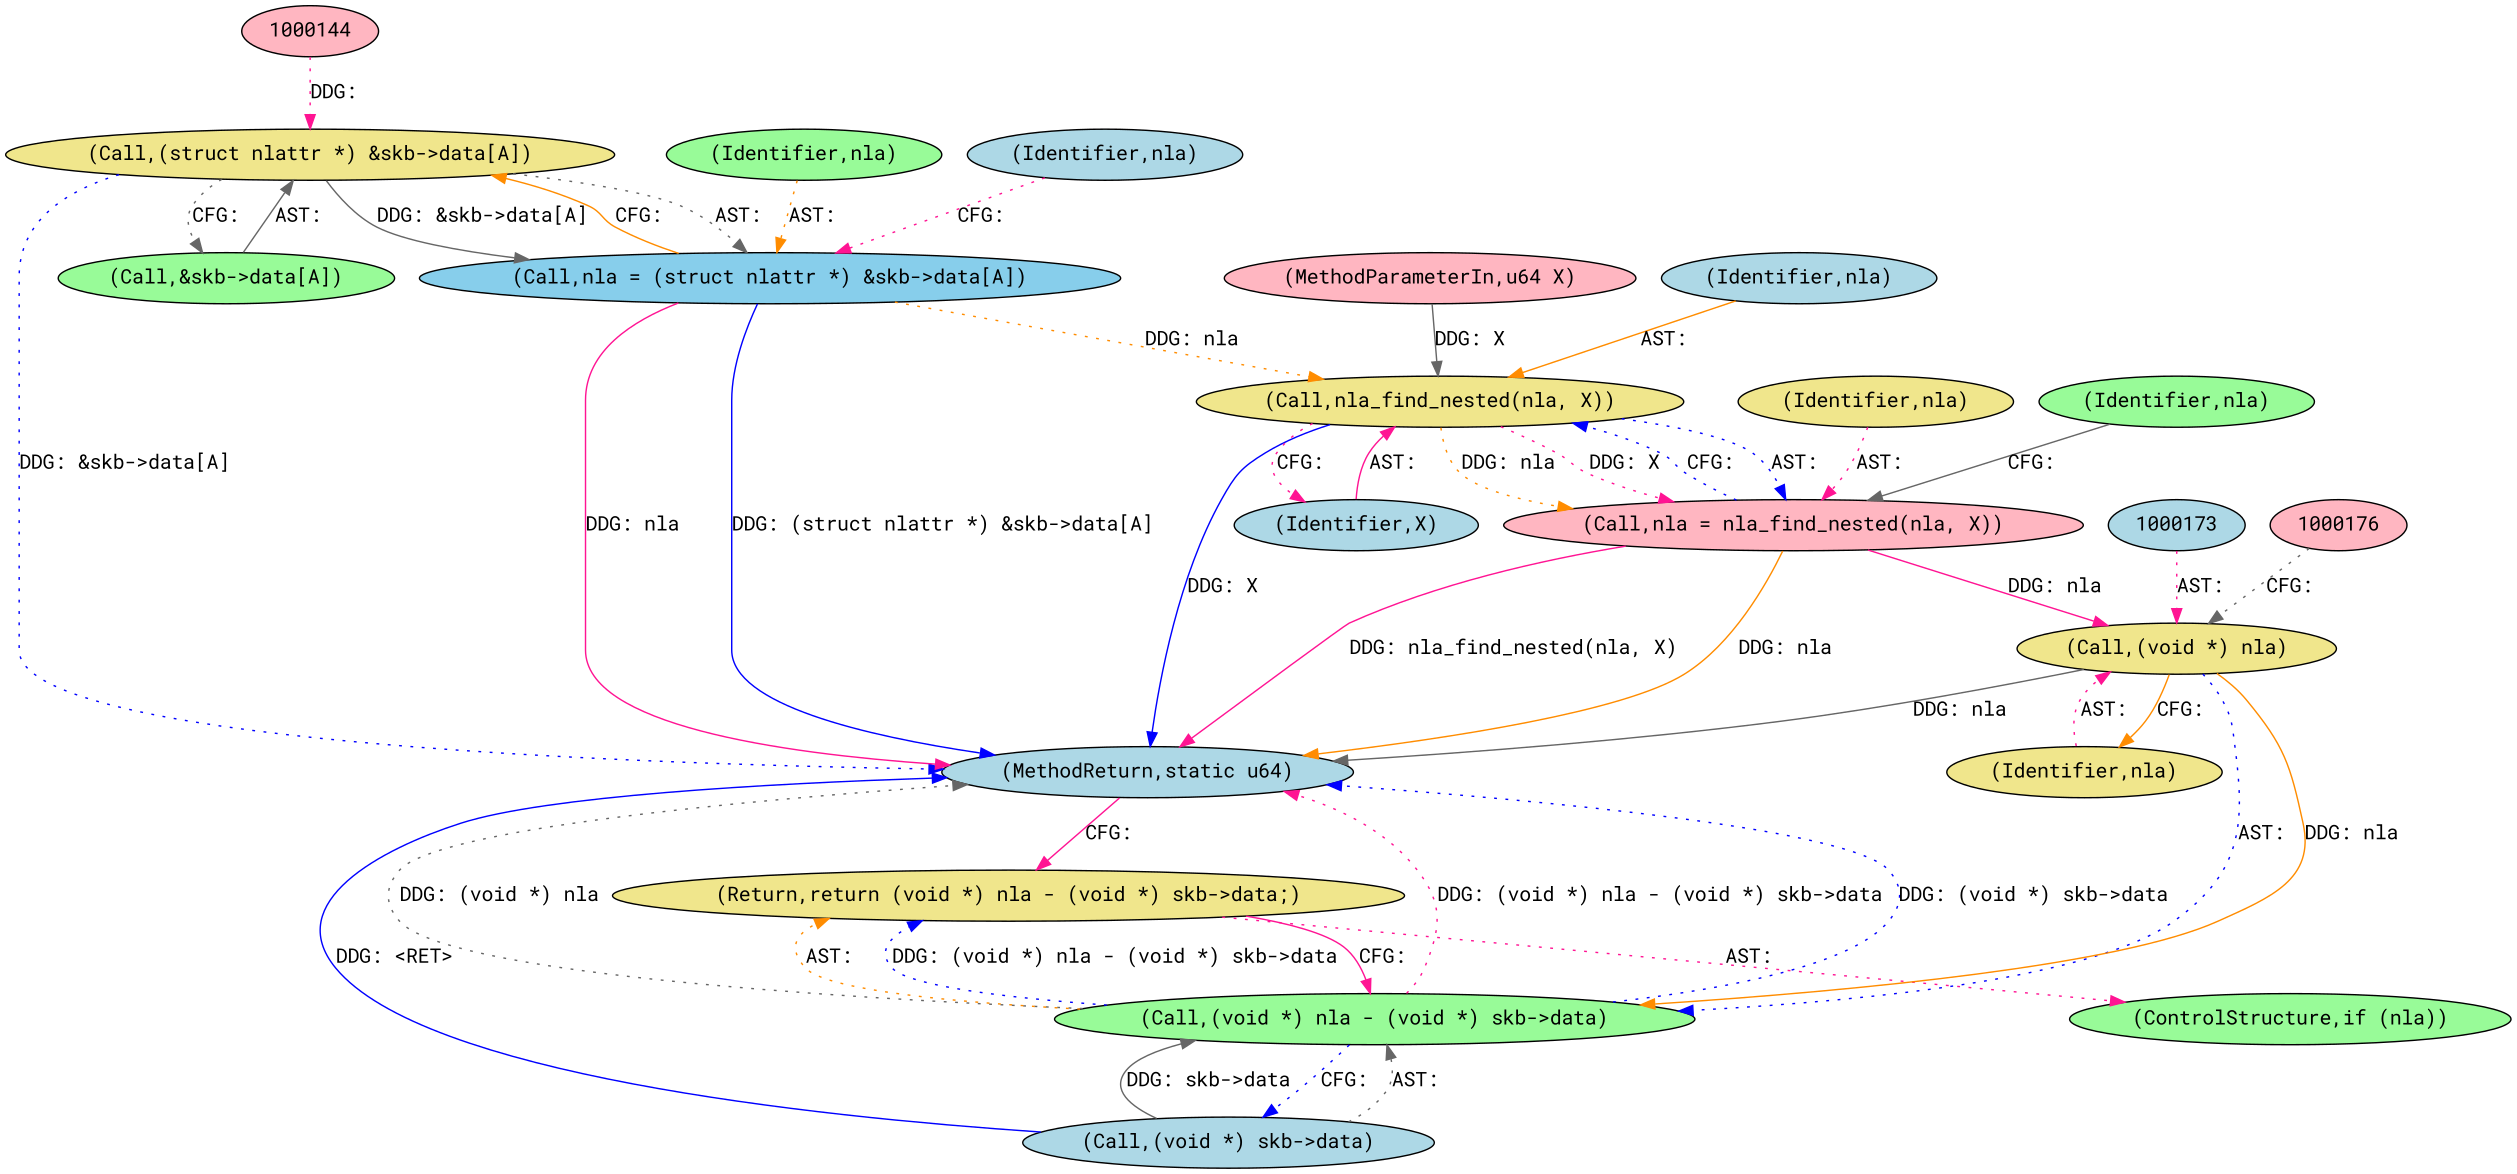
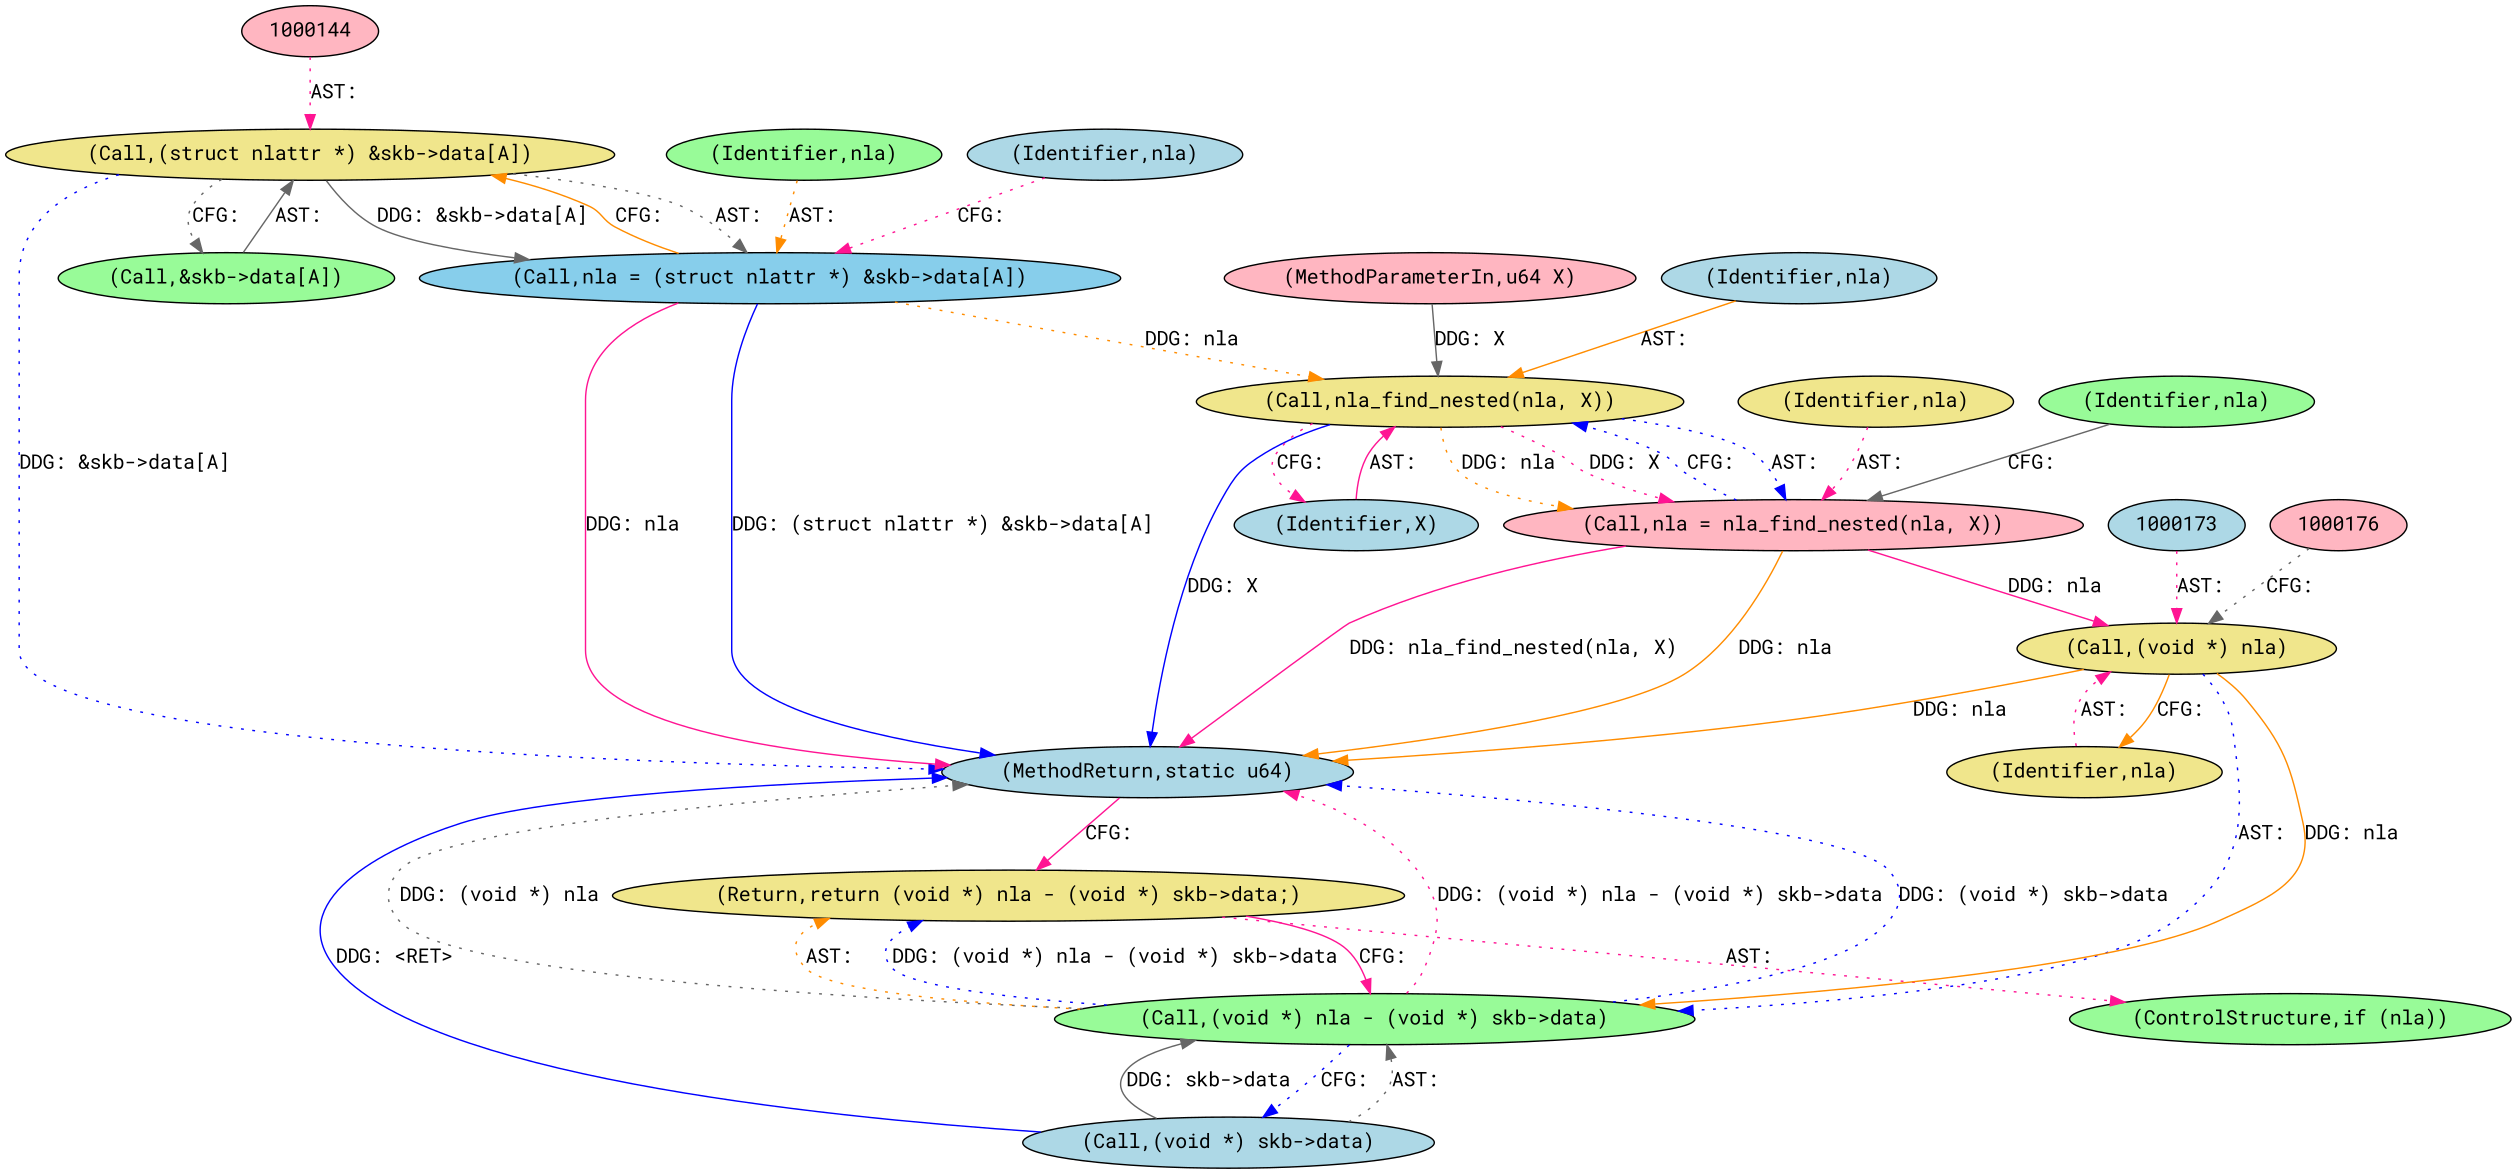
edge "1000144" -> "(Call,(struct nlattr *) &skb->data[A])": label "DDG: " -> "AST: "
edge "(Call,(void *) nla)" -> "(MethodReturn,static u64)": color gray40 -> darkorange
